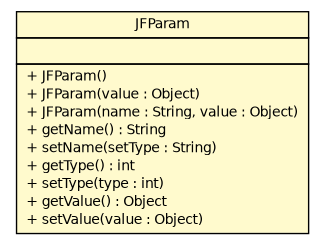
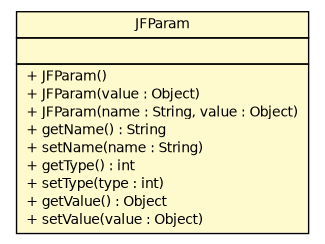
node "JFParam": text "+ setName(setType : String)" -> "+ setName(name : String)"
